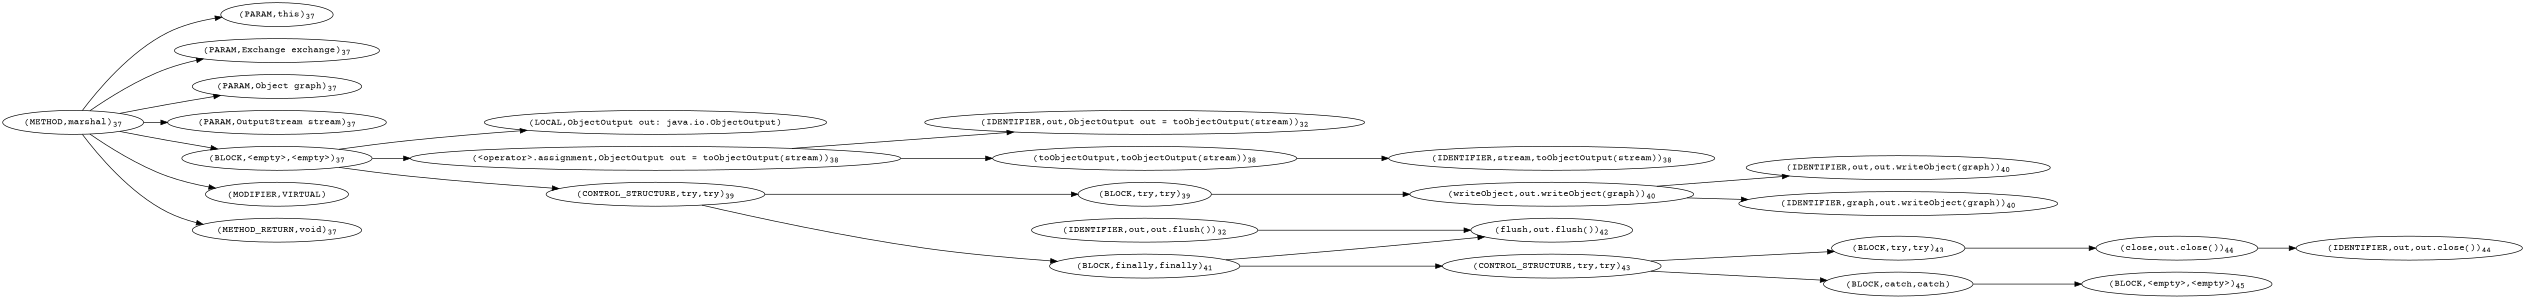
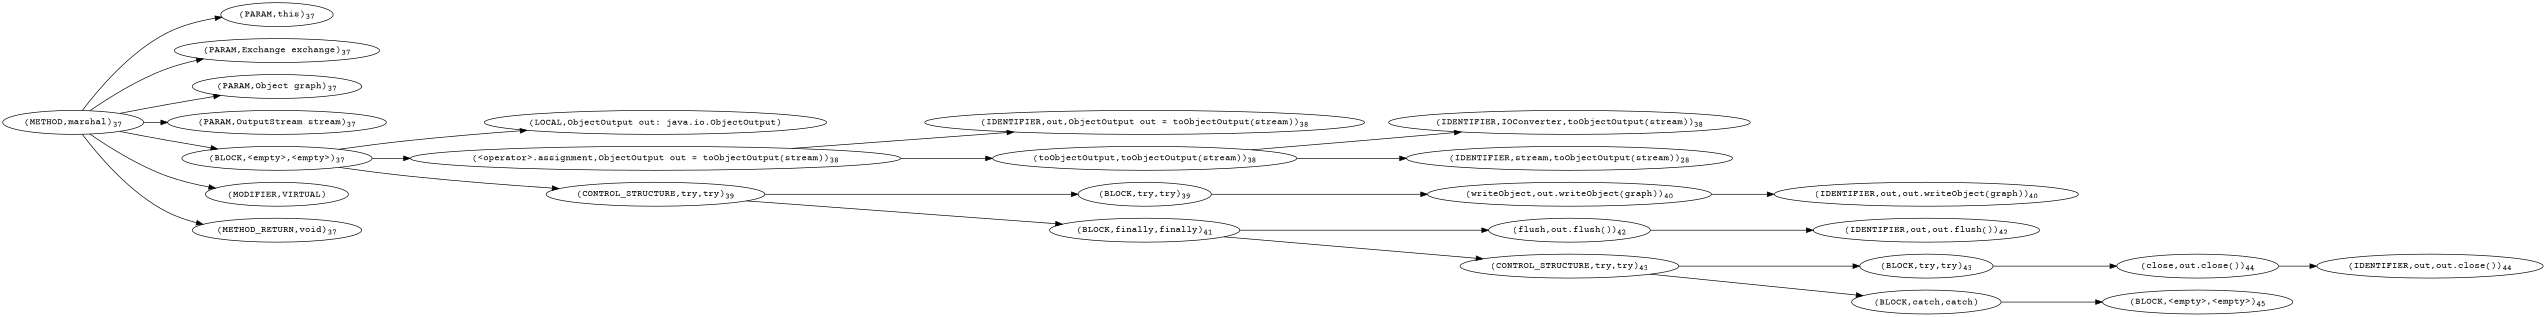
node "(IDENTIFIER,out,ObjectOutput out = toObjectOutput(stream))": text "32" -> "38"
node "(IDENTIFIER,IOConverter,toObjectOutput(stream))": added
node "(IDENTIFIER,stream,toObjectOutput(stream))": text "38" -> "28"
node "(IDENTIFIER,graph,out.writeObject(graph))": removed
node "(IDENTIFIER,out,out.flush())": text "32" -> "42"
edge "(IDENTIFIER,out,out.flush())" -> "(flush,out.flush())": reversed
